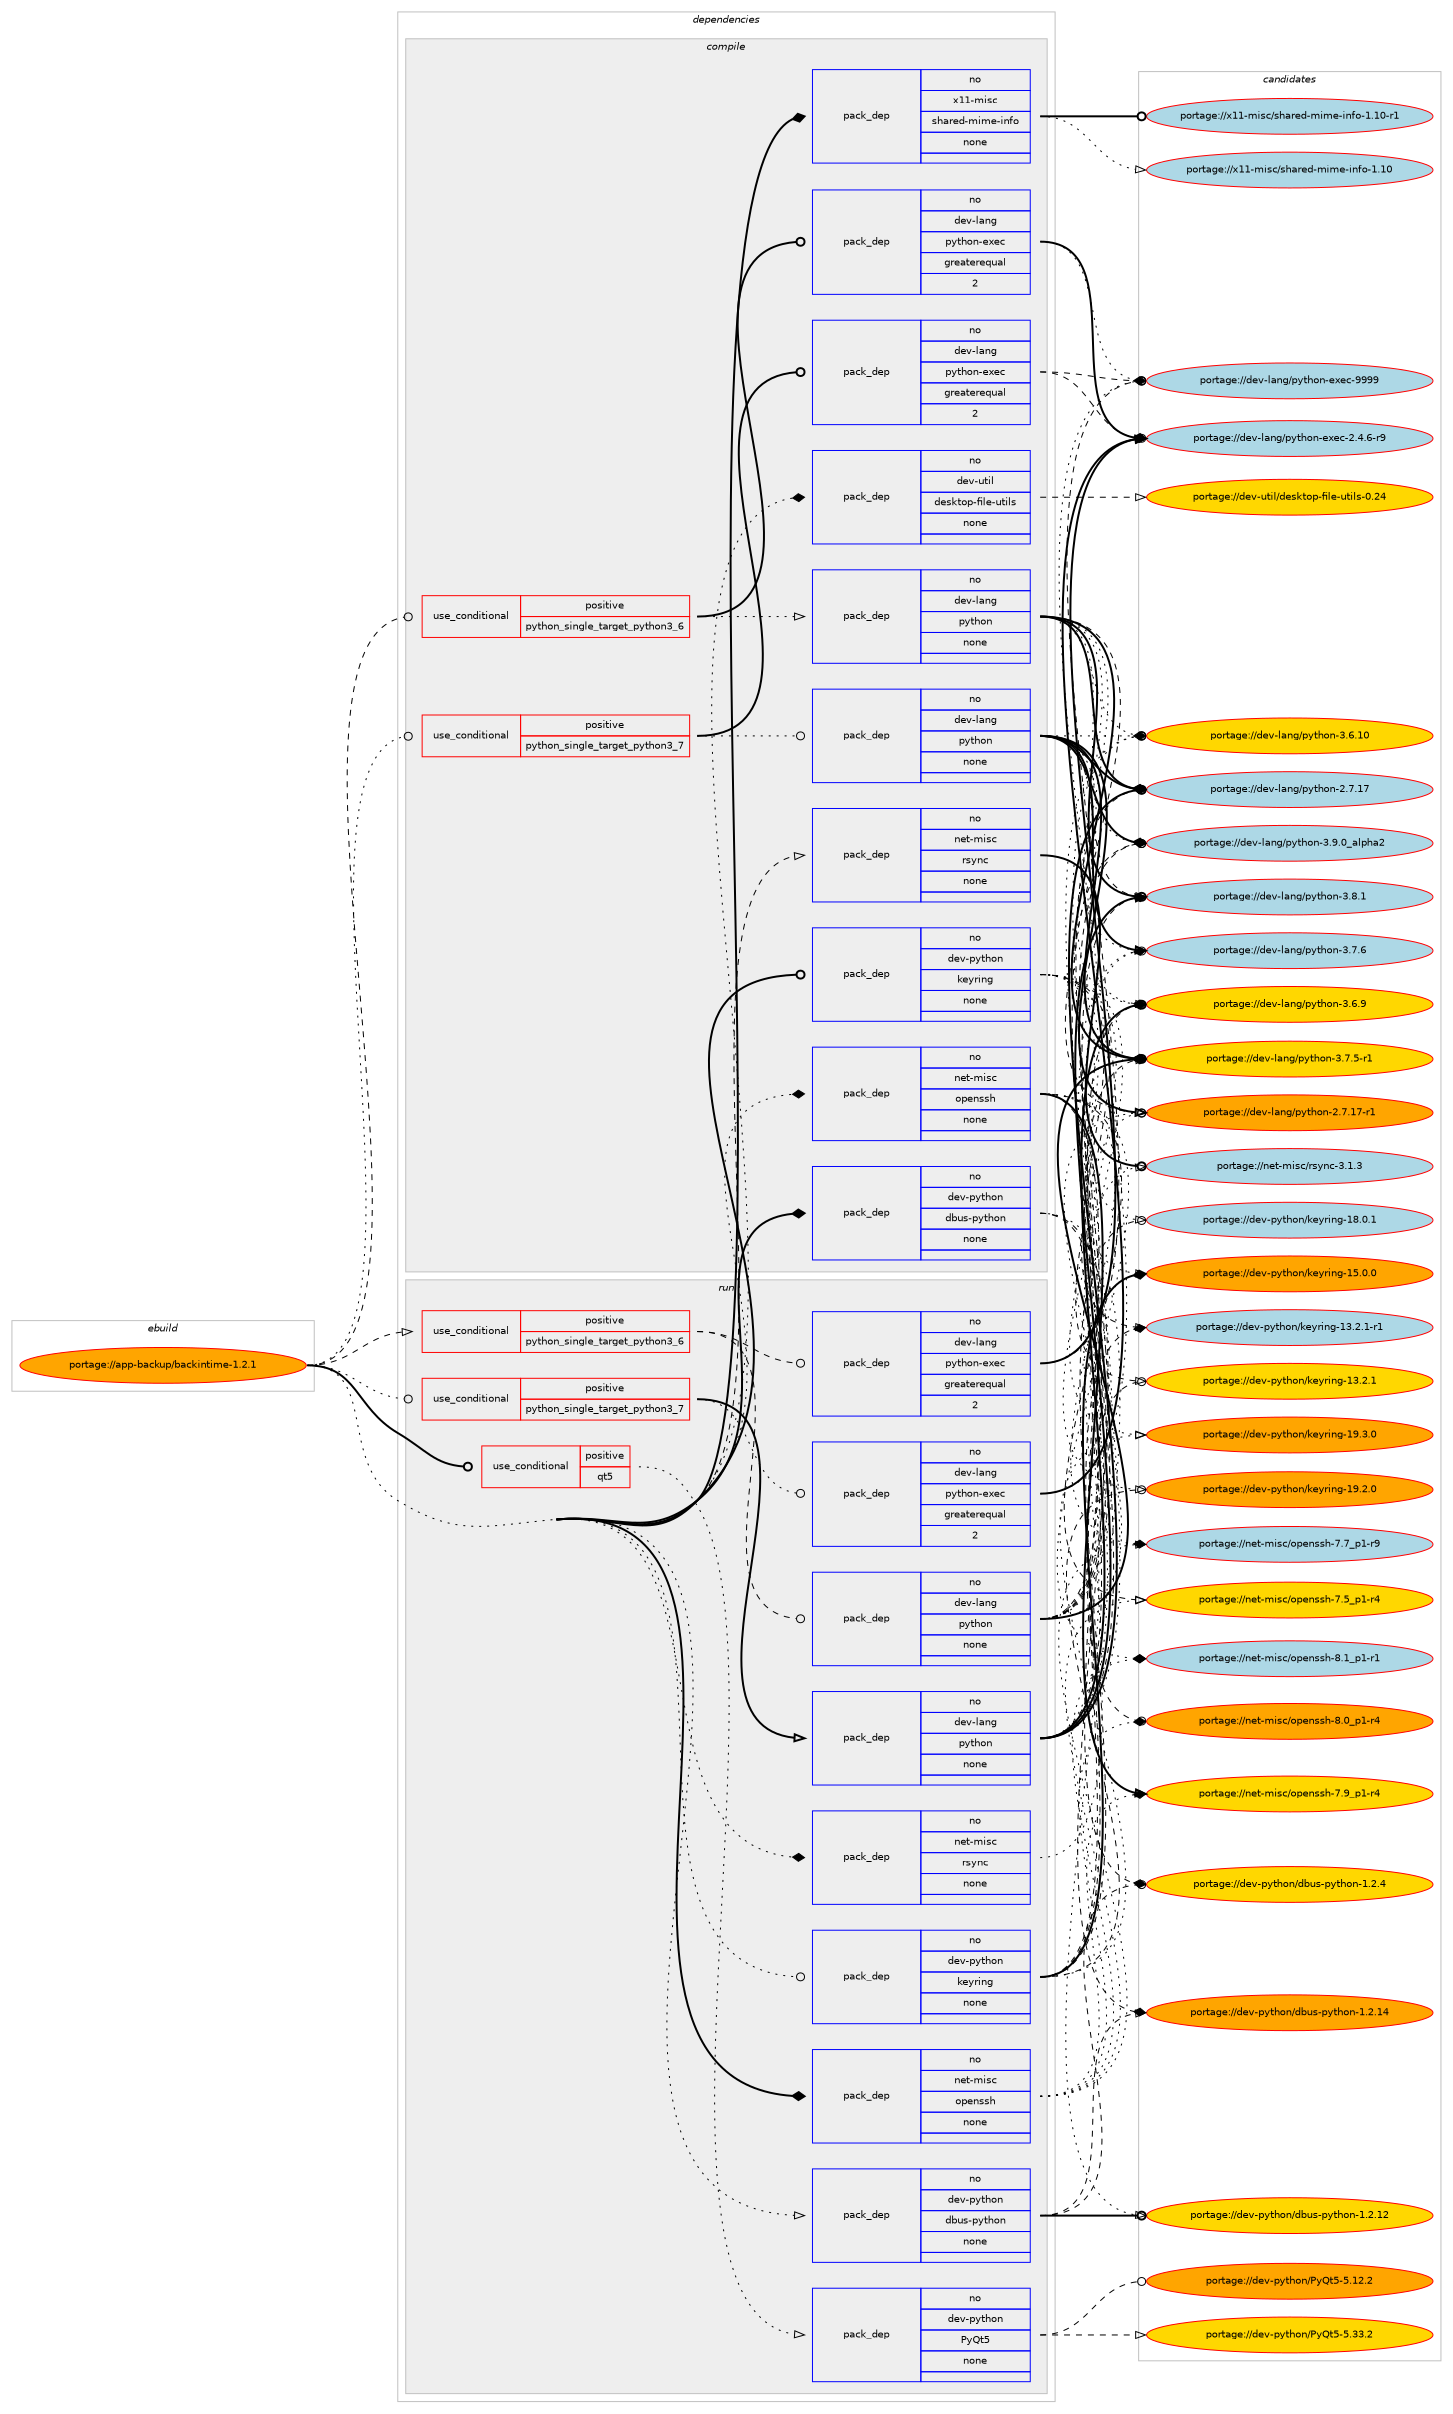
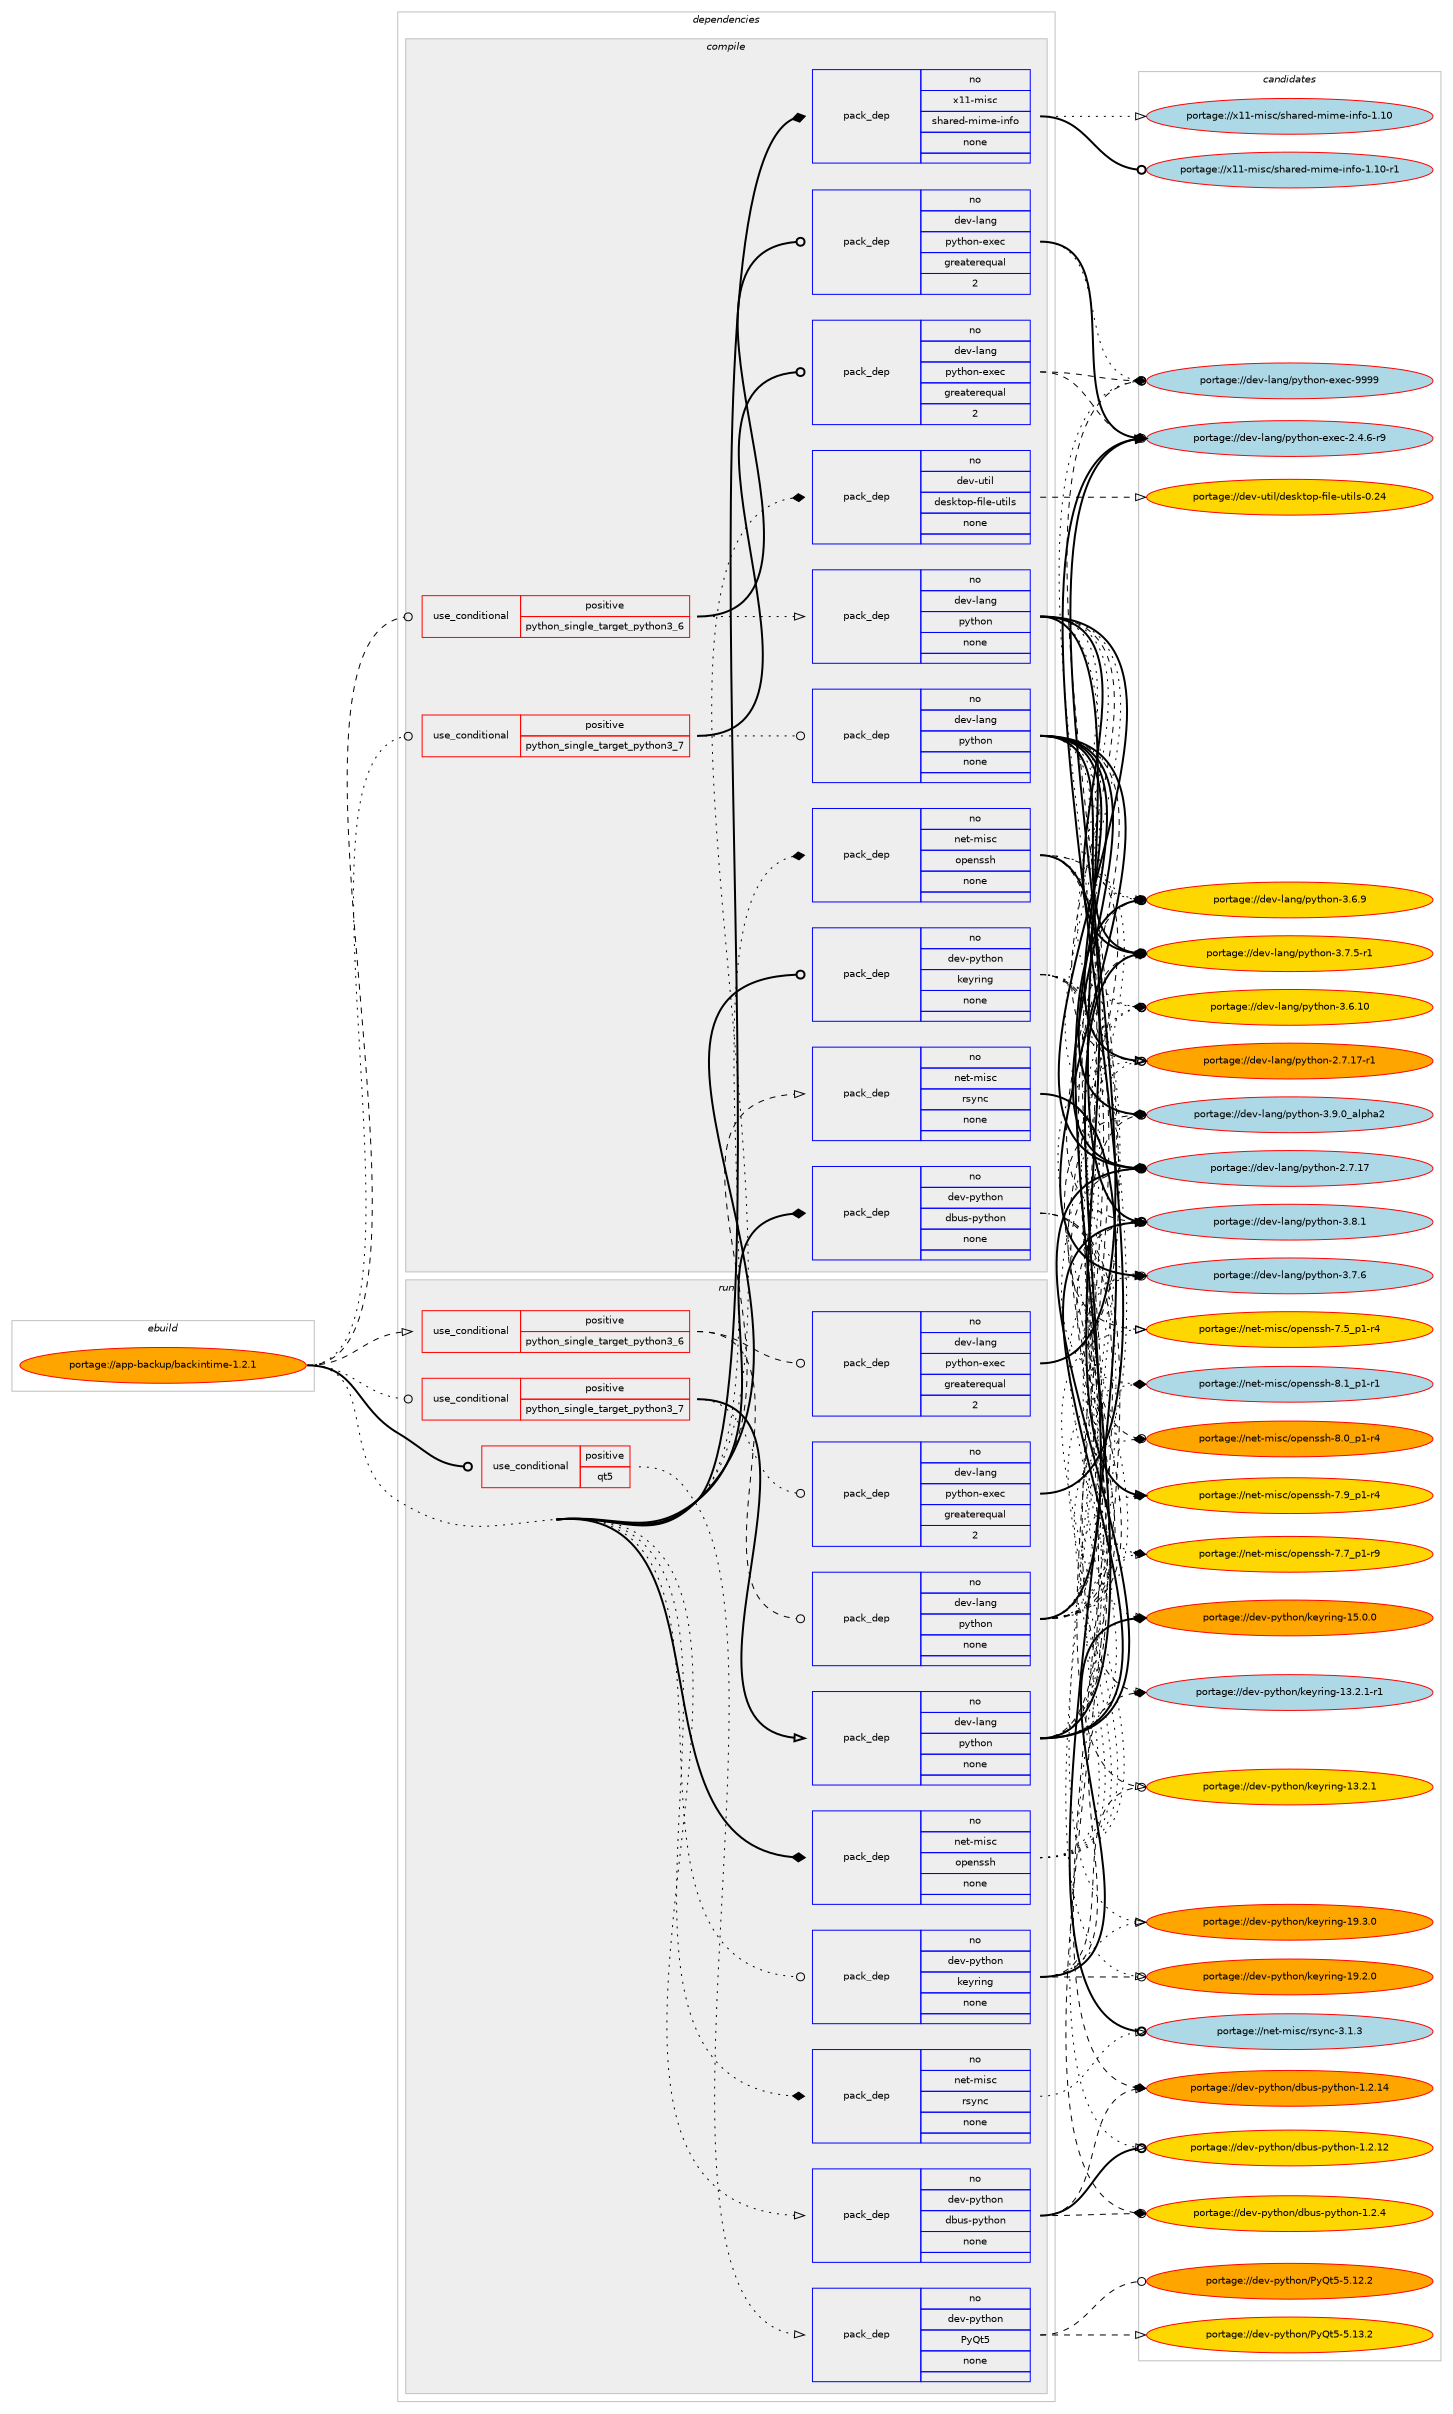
node "portage://dev-python/keyring-18.0.1": removed
node "portage://net-misc/openssh-7.7_p1-r9": fillcolor lightblue -> gold
node "portage://dev-python/PyQt5-5.33.2": label "portage://dev-python/PyQt5-5.33.2" -> "portage://dev-python/PyQt5-5.13.2"
